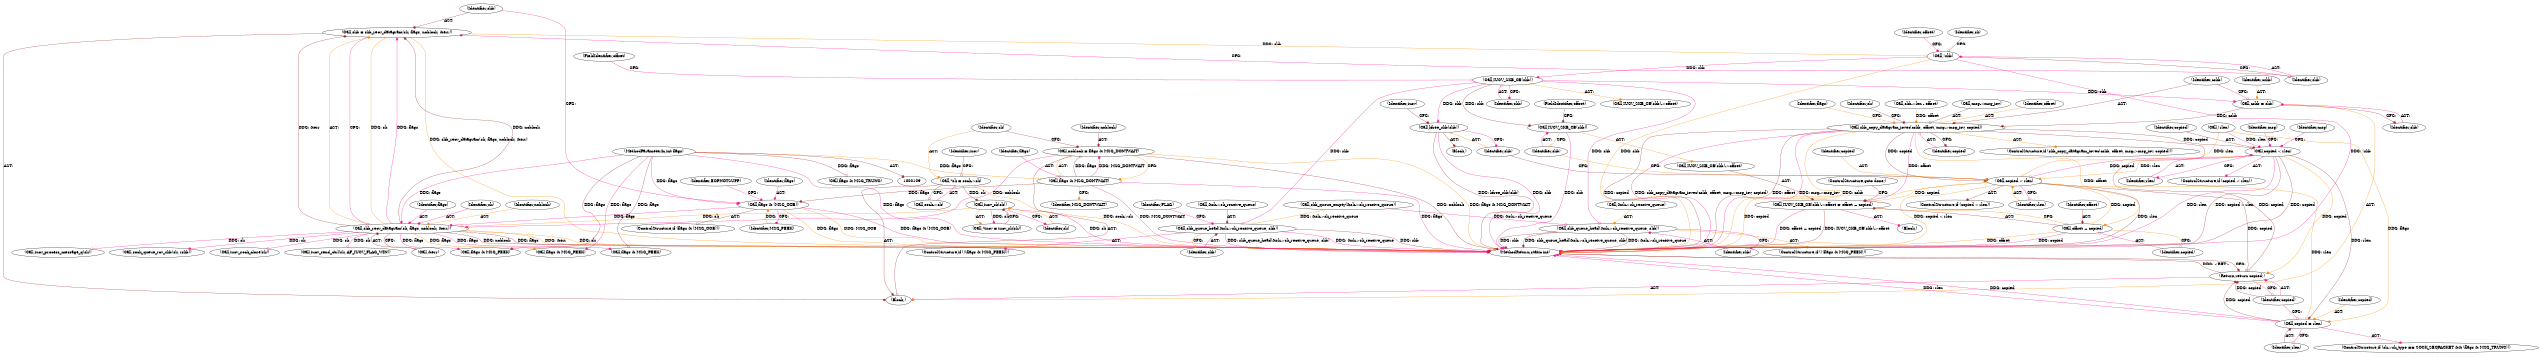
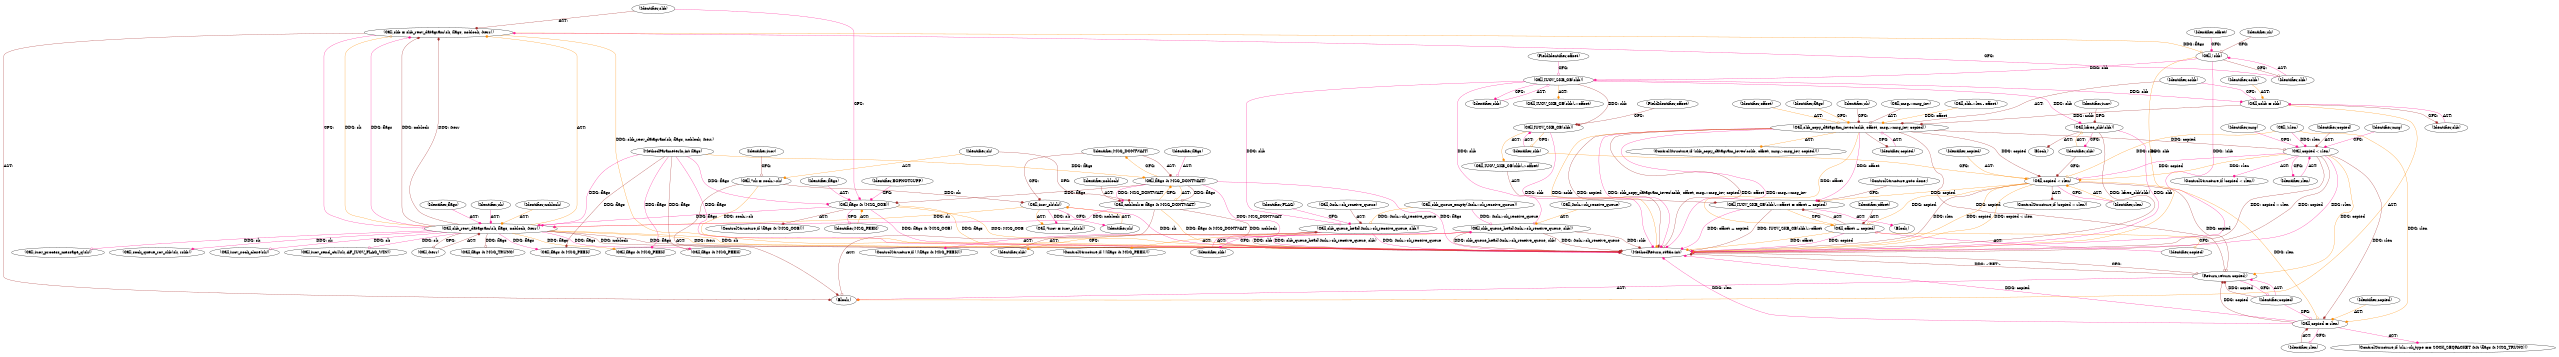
edge "(Call,skb = skb_recv_datagram(sk, flags, noblock, &err))" -> "(Call,!skb)": label "DDG: skb" -> "DDG: flags"
edge "(MethodParameterIn,int flags)" -> "(Call,flags & MSG_TRUNC)": now "(Call,skb_recv_datagram(sk, flags, noblock, &err))" -> "(Call,flags & MSG_TRUNC)"
edge "(MethodParameterIn,int flags)" -> "(Call,flags & MSG_DONTWAIT)": arrowhead odot -> diamond
edge "(Identifier,MSG_DONTWAIT)" -> "(Call,flags & MSG_DONTWAIT)": added, label "AST:"
node "1000109": removed
edge "(ControlStructure,goto done;)" -> "(Call,IUCV_SKB_CB(skb)->offset = offset + copied)": arrowhead diamond -> dot
node "(Call,sock->sk)": removed
edge "(Call,flags & (MSG_OOB))" -> "(Call,skb_recv_datagram(sk, flags, noblock, &err))": arrowhead dot -> diamond
edge "(Call,flags & (MSG_OOB))" -> "(ControlStructure,if (flags & (MSG_OOB)))": arrowhead odot -> diamond
edge "(Call,flags & (MSG_OOB))" -> "(Identifier,MSG_PEEK)": arrowhead dot -> odot
edge "(Identifier,MSG_PEEK)" -> "(Call,flags & (MSG_OOB))": label "DDG: " -> "AST: "
edge "(Call,*iucv = iucv_sk(sk))" -> "(Call,iucv_sk(sk))": now "(Identifier,MSG_DONTWAIT)" -> "(Call,iucv_sk(sk))"
edge "(Call,!rlen)" -> "(Call,copied = rlen)": label "DDG: flags" -> "DDG: rlen"
edge "(Call,skb_recv_datagram(sk, flags, noblock, &err))" -> "(Call,sock_queue_rcv_skb(sk, rskb))": arrowhead dot -> diamond
edge "(MethodReturn,static int)" -> "(Return,return copied;)": arrowhead diamond -> odot
